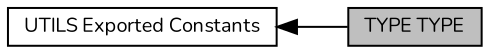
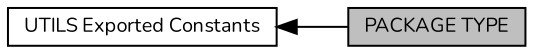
node "TYPE TYPE": label "TYPE TYPE" -> "PACKAGE TYPE"
